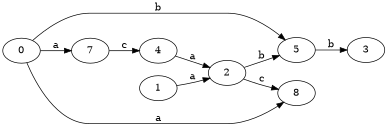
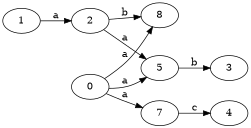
edge "0" -> "5": label "b" -> "a"
edge "2" -> "5": label "b" -> "a"
edge "4" -> "2": removed, label "a"
edge "2" -> "8": label "c" -> "b"
